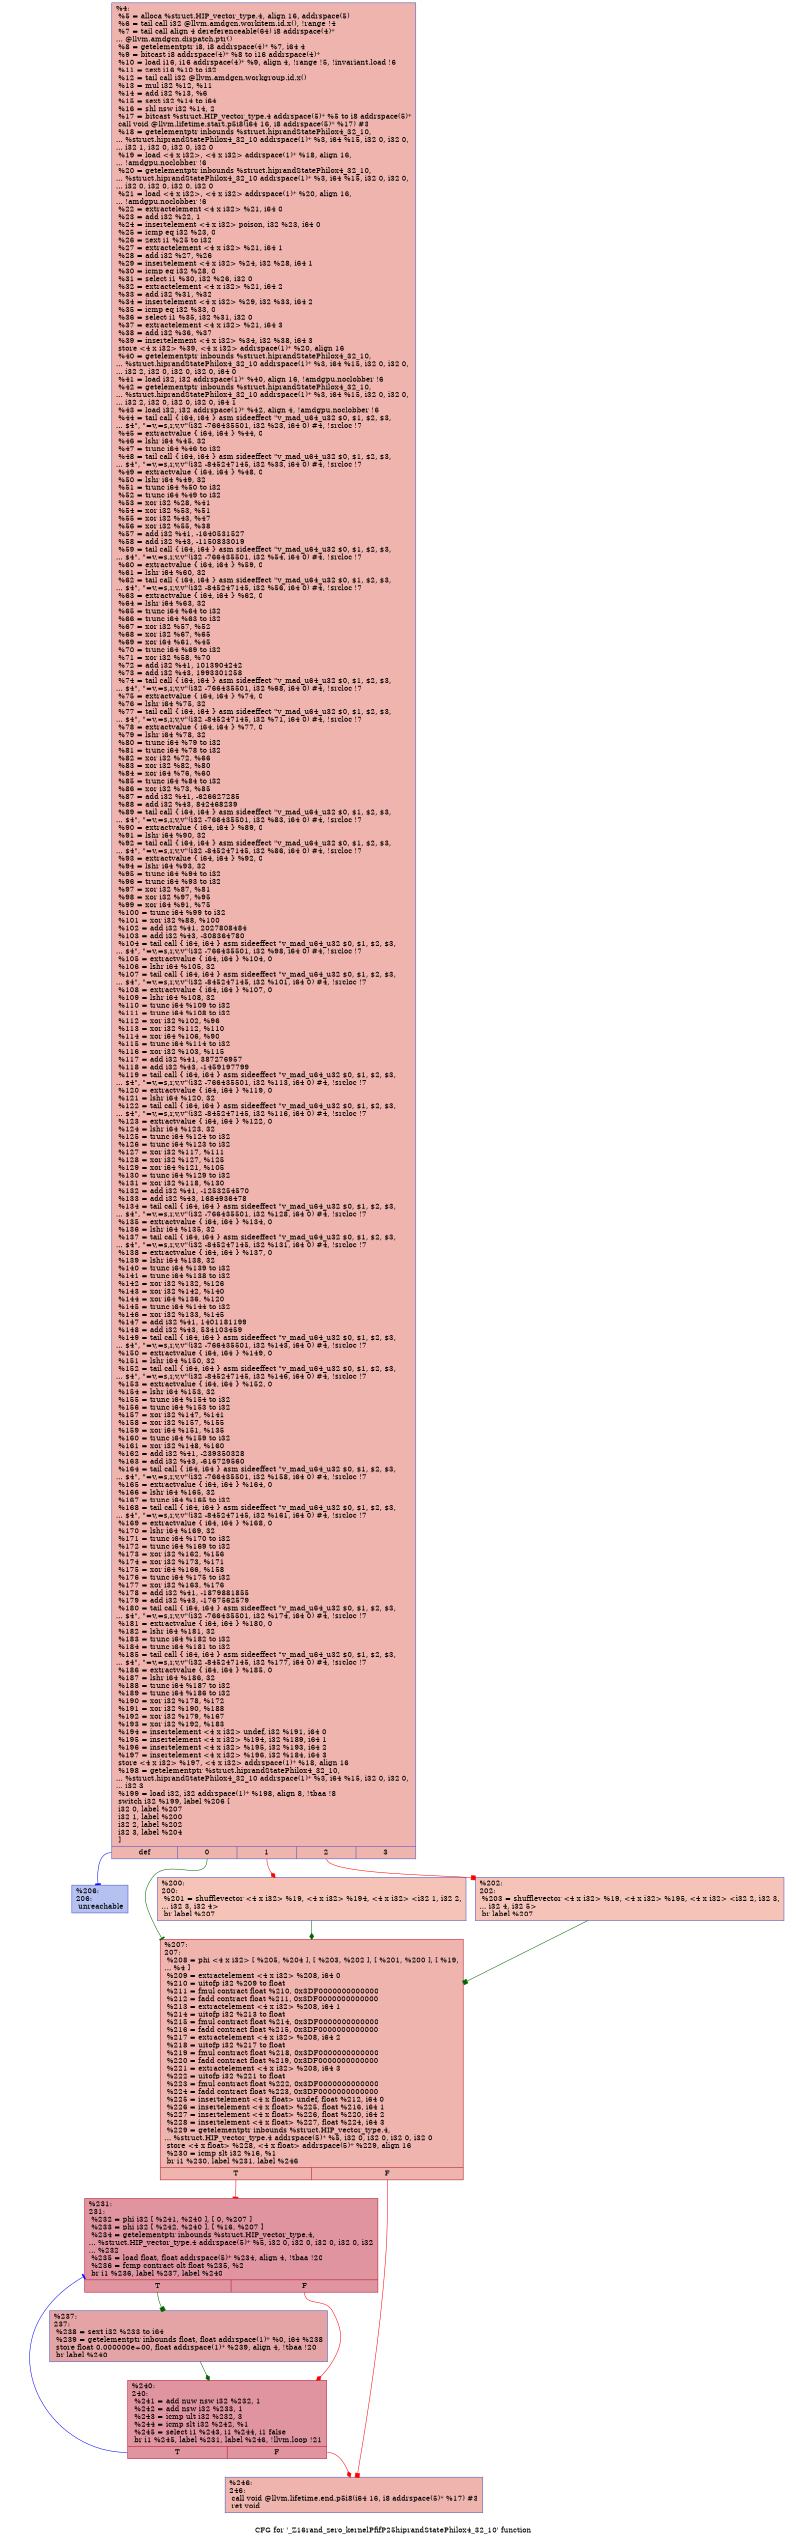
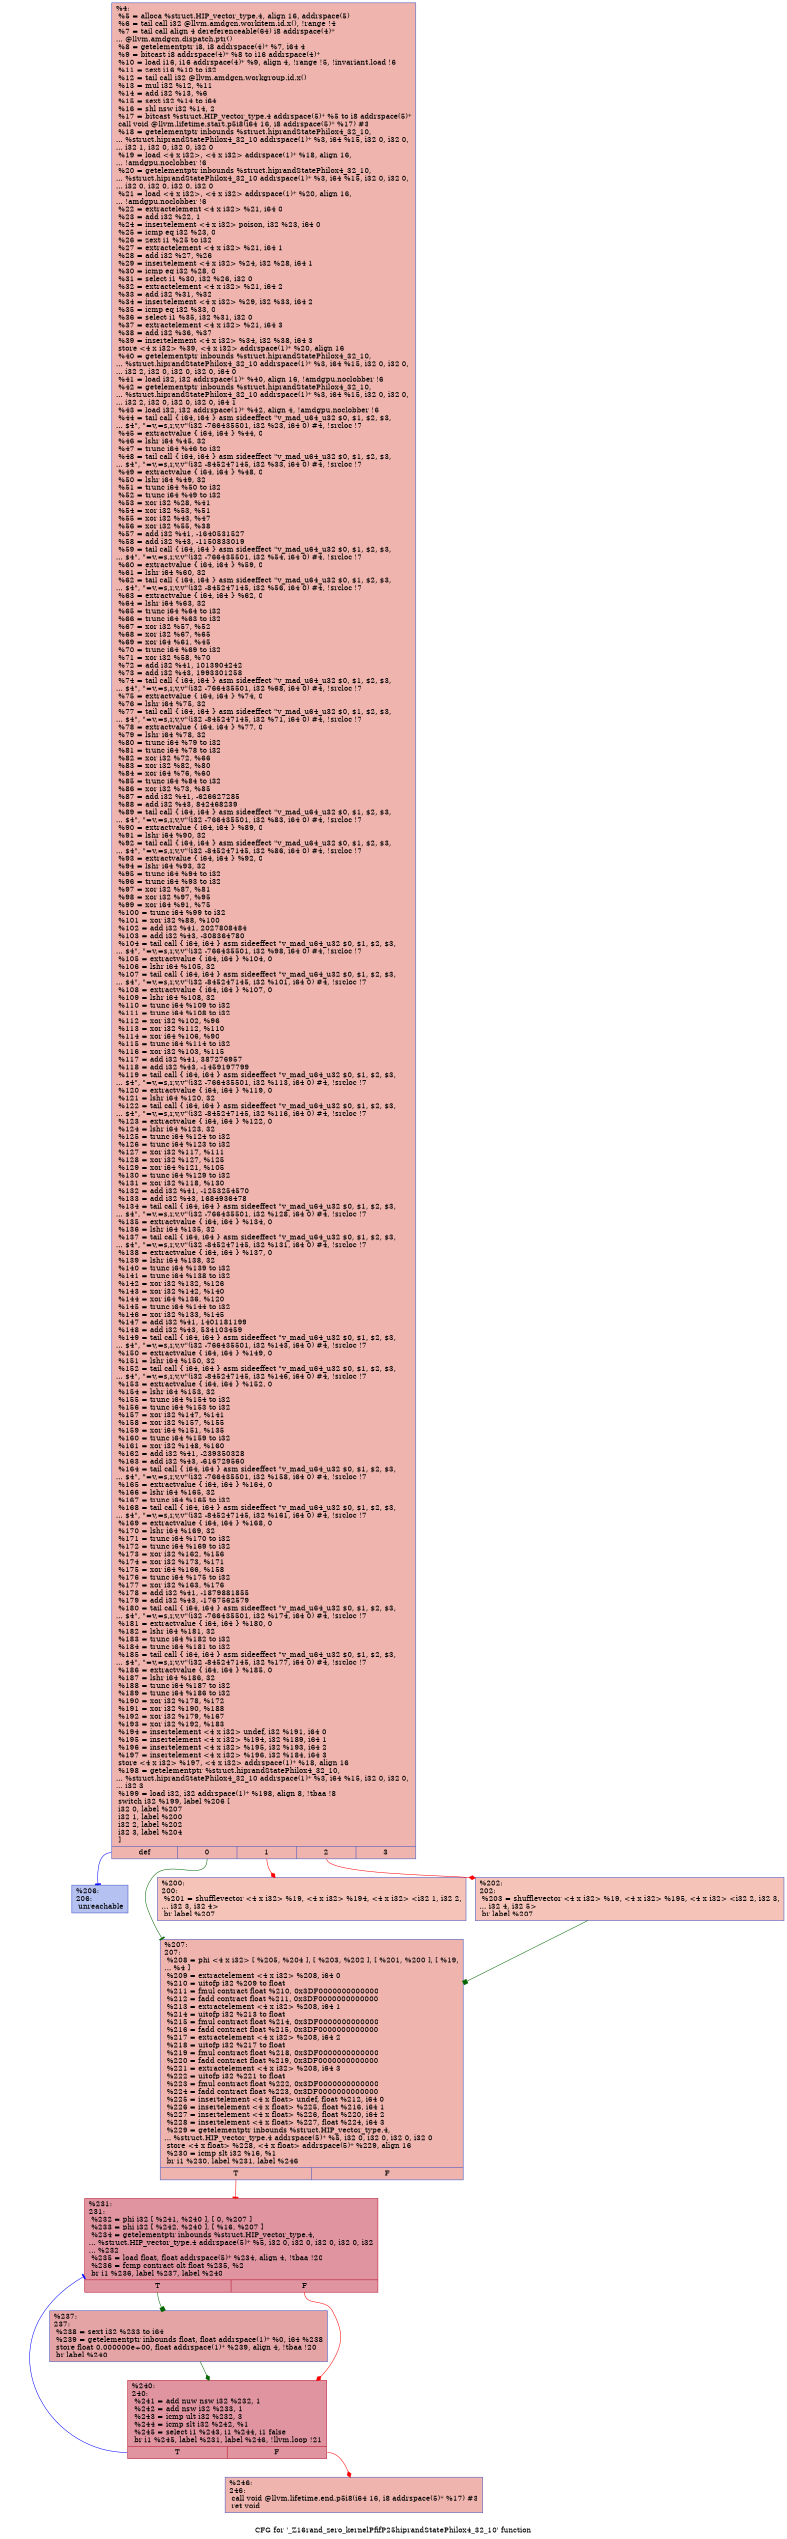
edge "%4:" -> "%202:": arrowhead box -> diamond
edge "%200:" -> "%207:": removed
node "%207:": color #b70d28ff -> #3d50c3ff
edge "%207:" -> "%246:": removed
